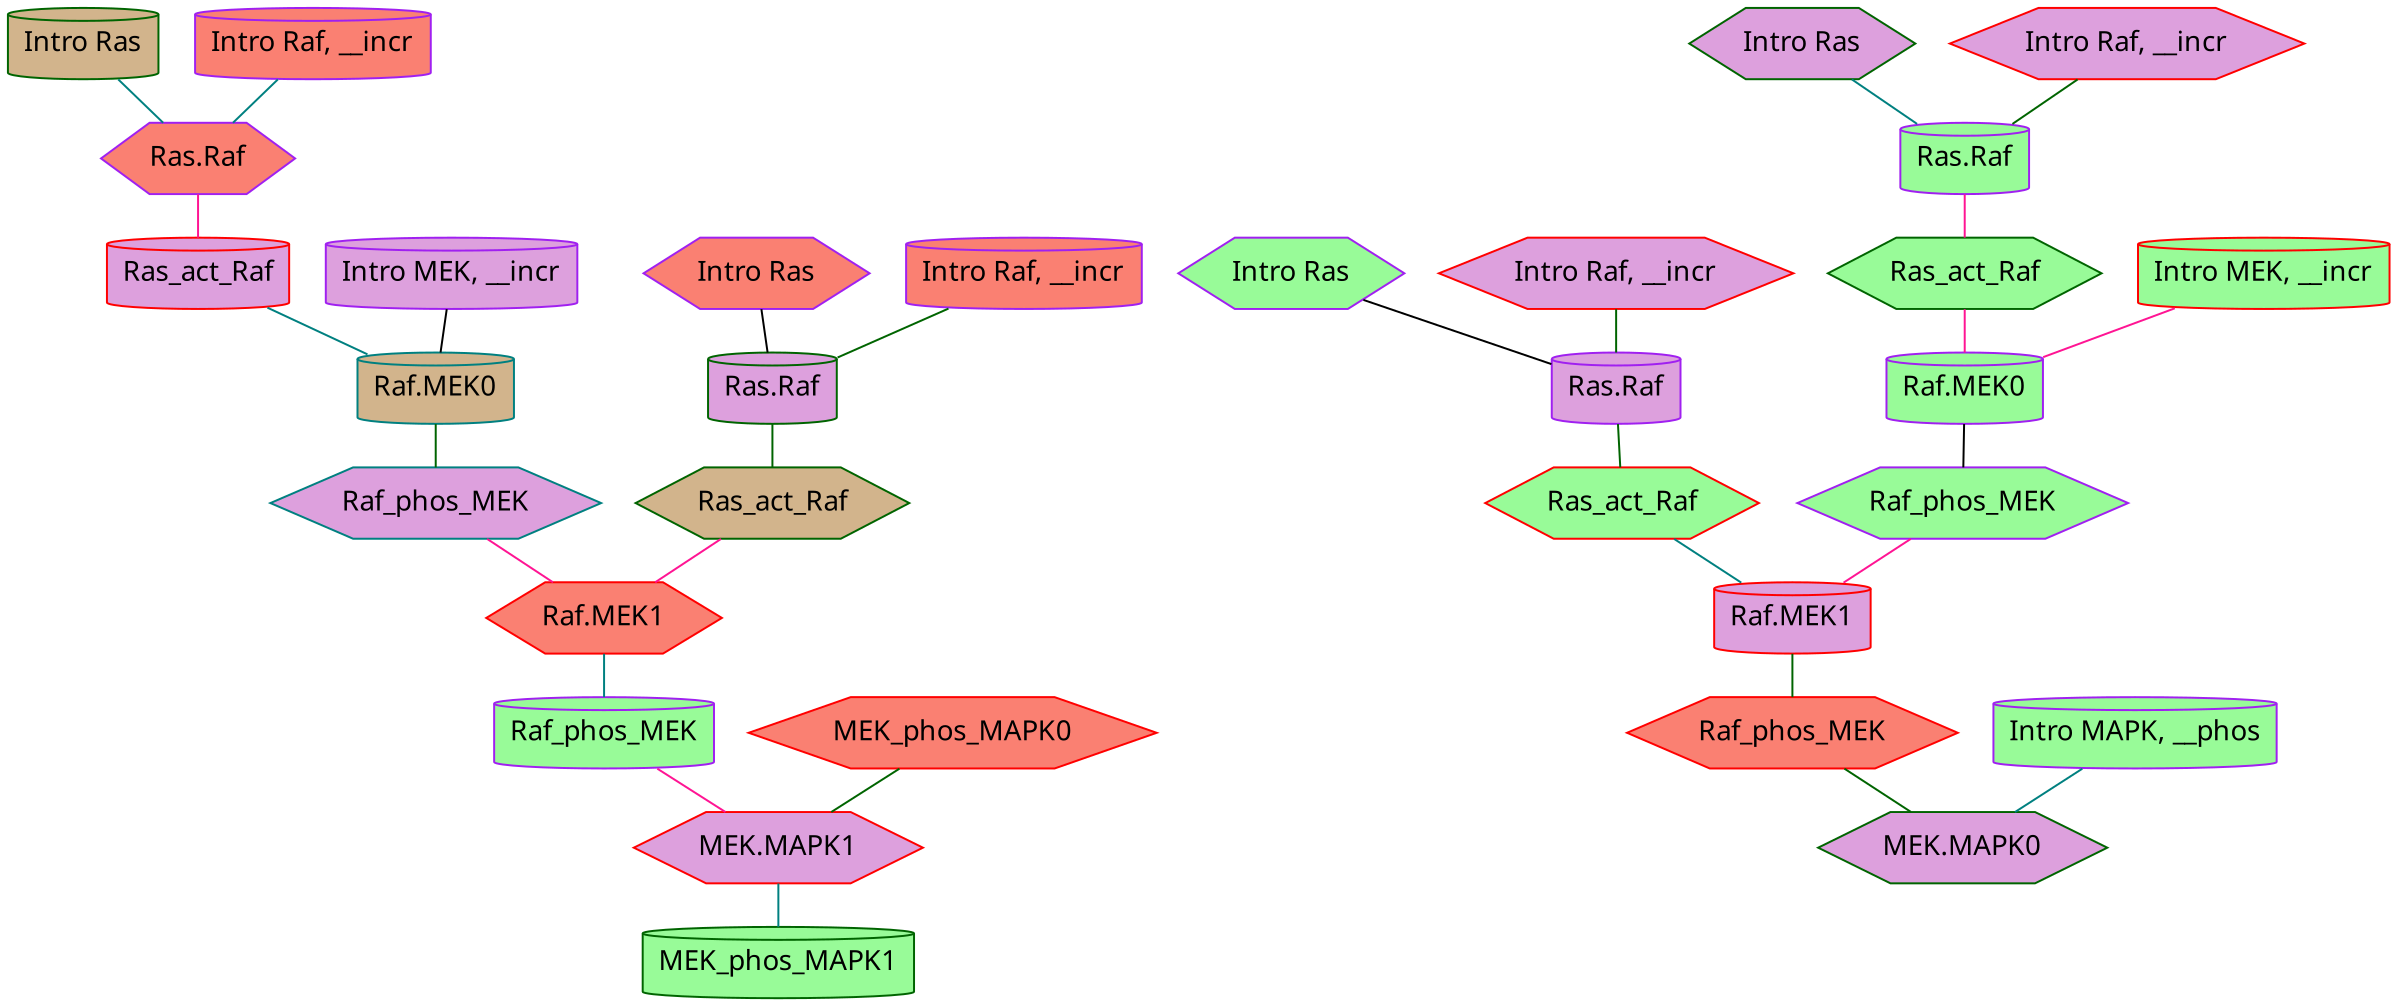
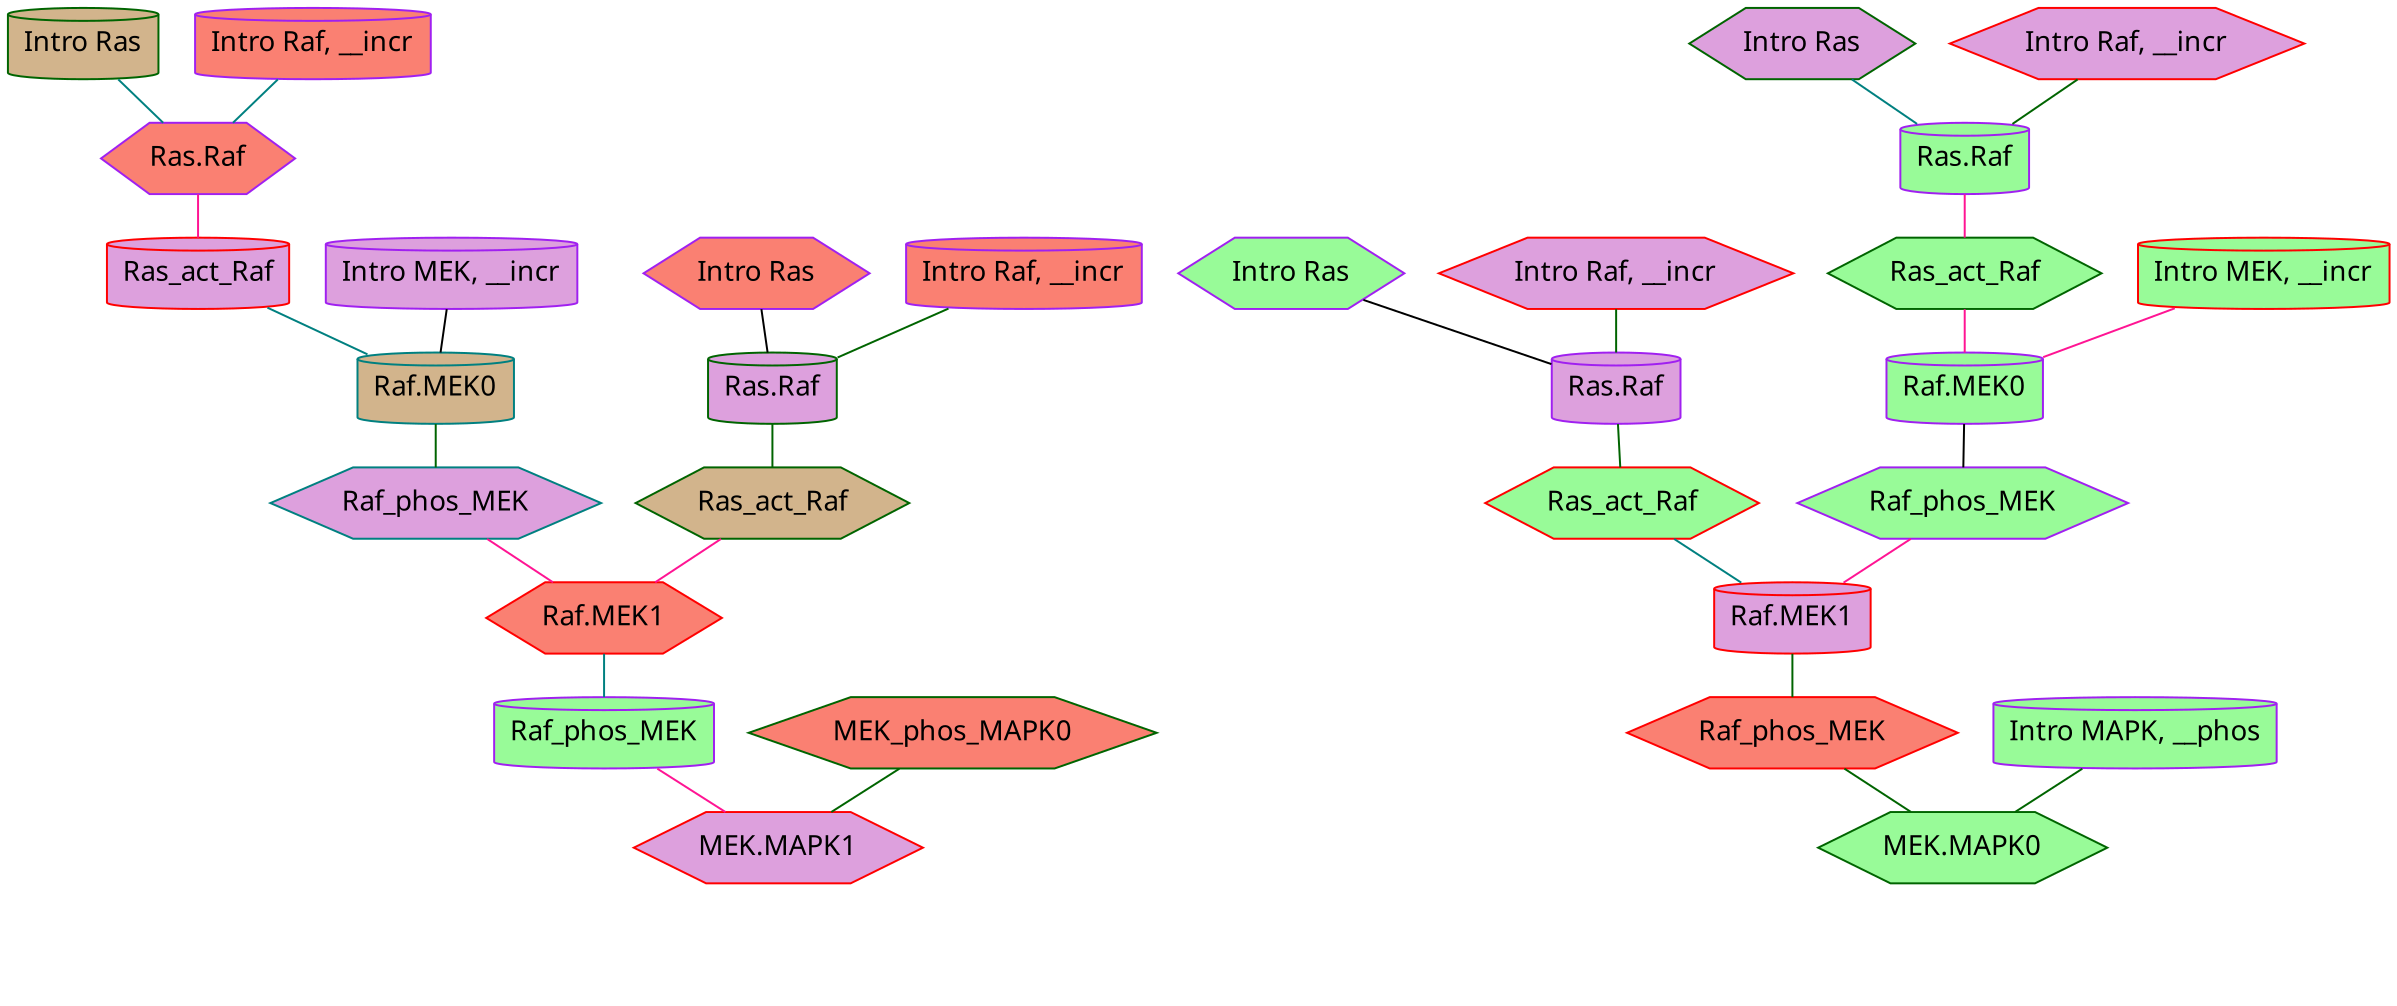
node "MEK_phos_MAPK0": color red -> darkgreen
edge "Intro MAPK, __phos" -- "MEK.MAPK0": color teal -> darkgreen
node "MEK.MAPK0": fillcolor plum -> palegreen
node "MEK_phos_MAPK1": removed
